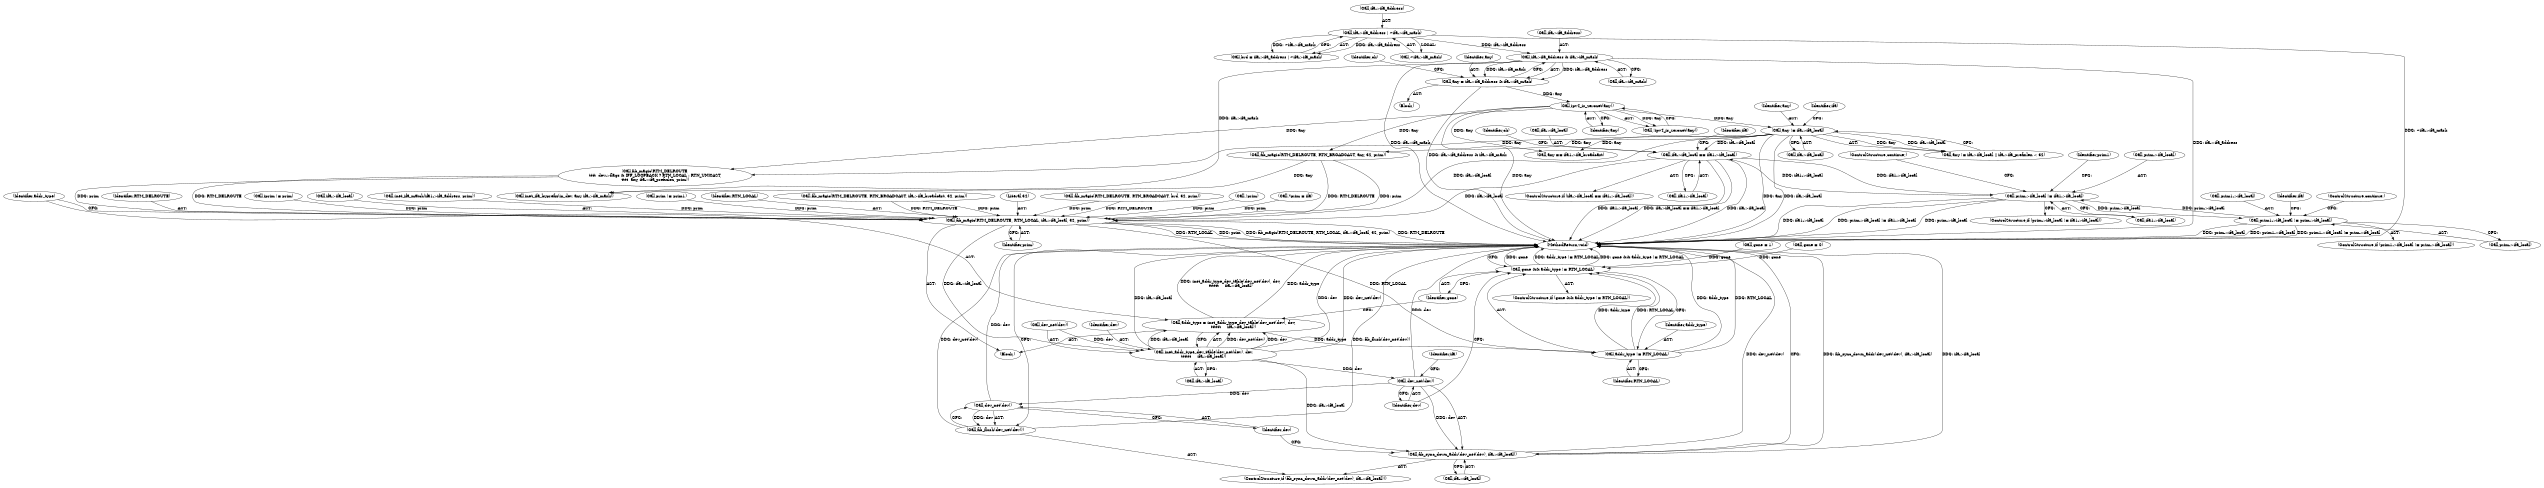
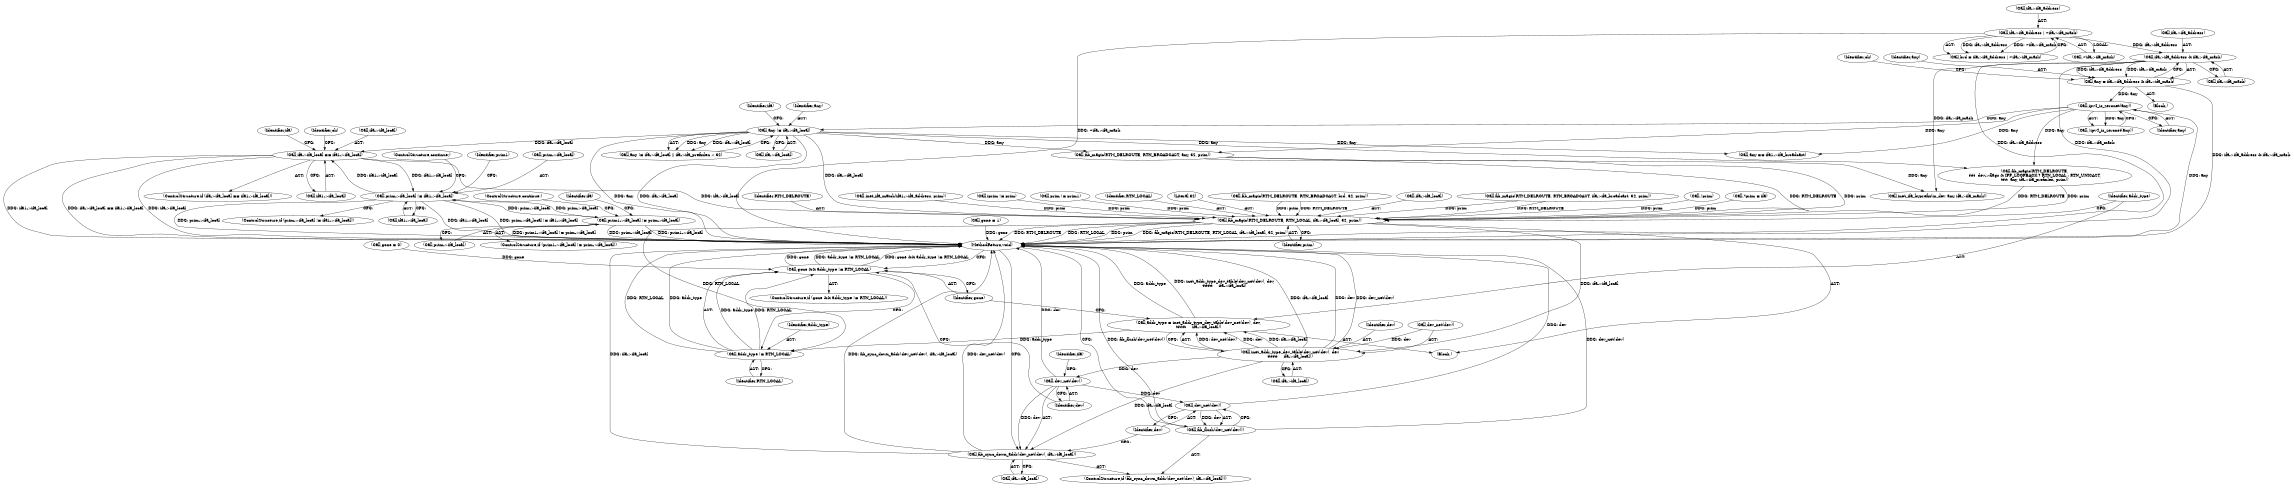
node "(Call,prim1->ifa_local)": removed
edge "(Call,gone = 1)" -> "(Call,gone && addr_type != RTN_LOCAL)": now "(Call,gone = 1)" -> "(MethodReturn,void)"
